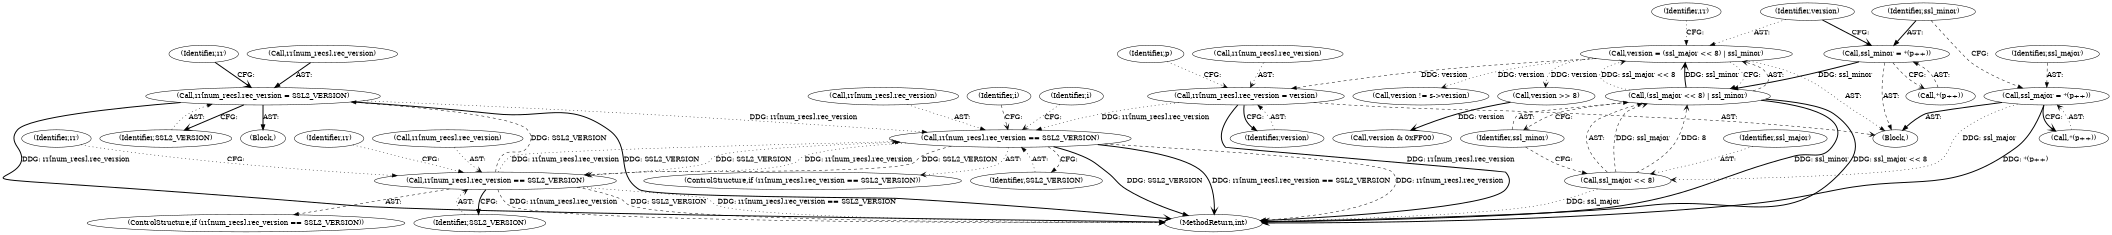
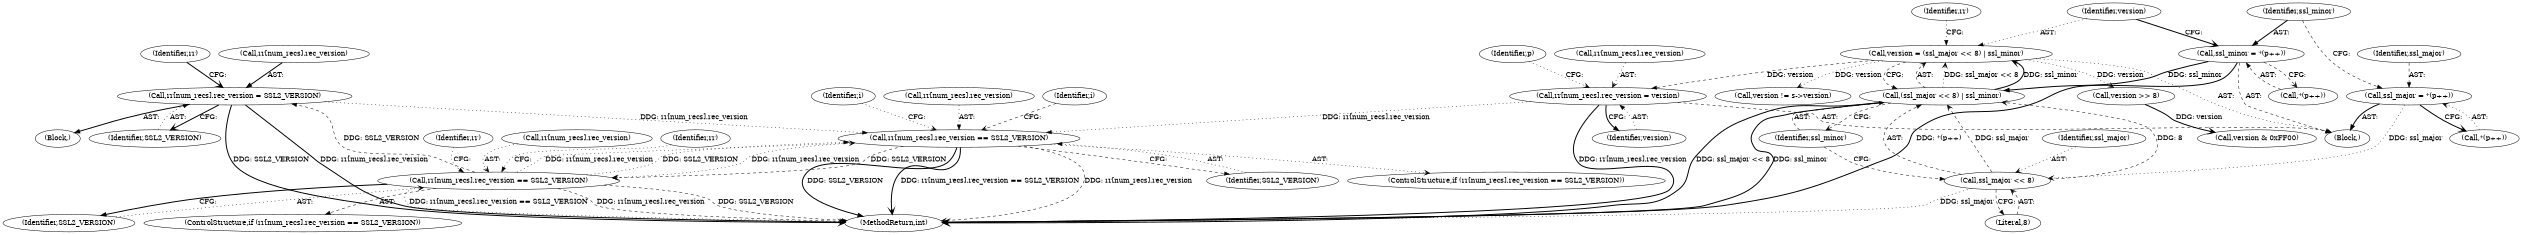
edge "(Call,version = (ssl_major << 8) | ssl_minor)" -> "(Call,(ssl_major << 8) | ssl_minor)": style dotted -> dashed
edge "(Call,ssl_major = *(p++))" -> "(MethodReturn,int)": now "(Call,ssl_minor = *(p++))" -> "(MethodReturn,int)"
node "(Literal,8)": added
